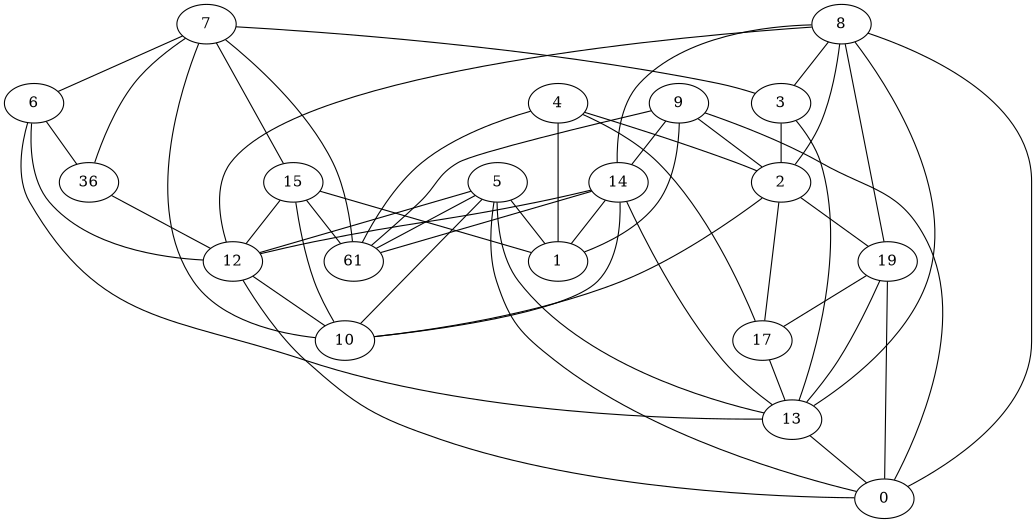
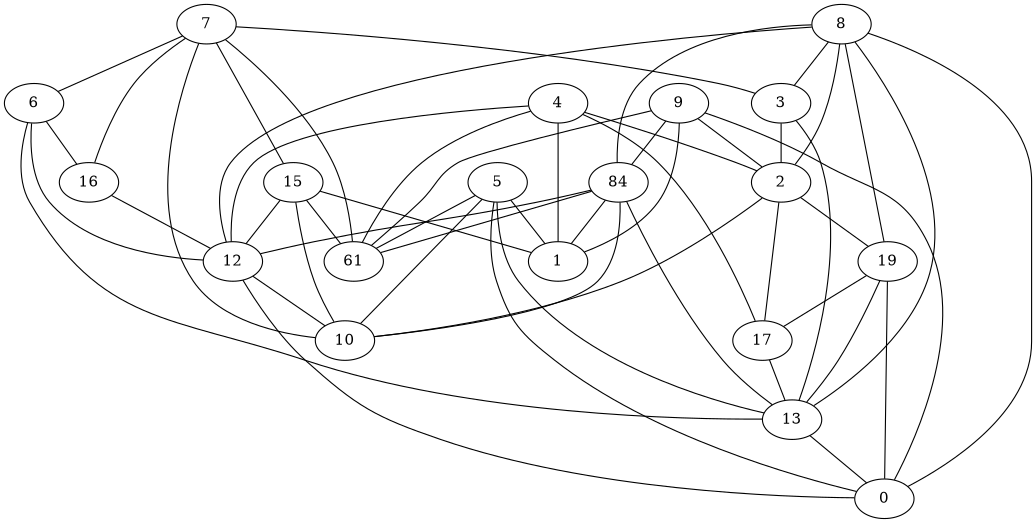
node "36": label "36" -> "16"
node "14": label "14" -> "84"
edge "5" -- "12": now "4" -- "12"
